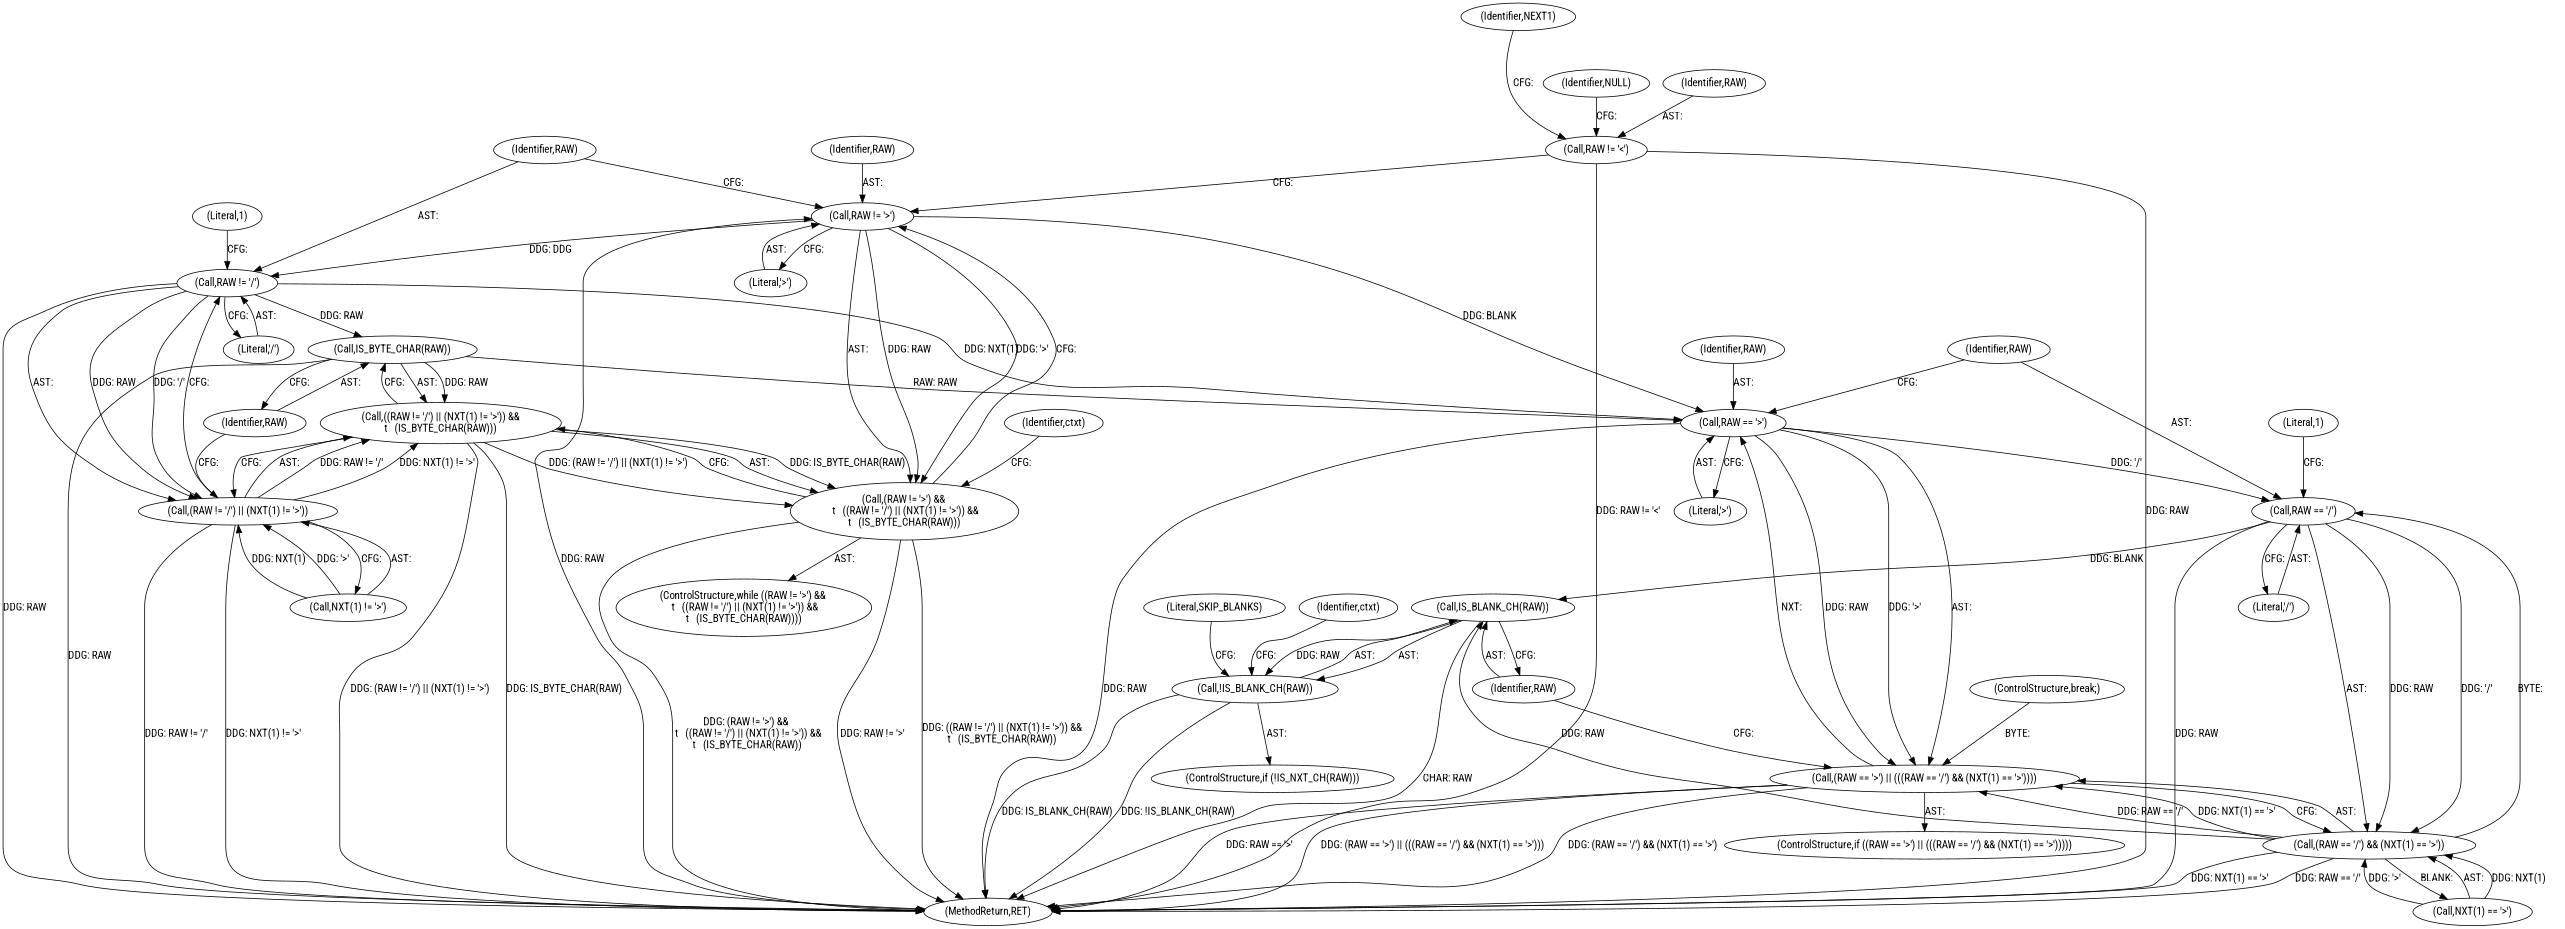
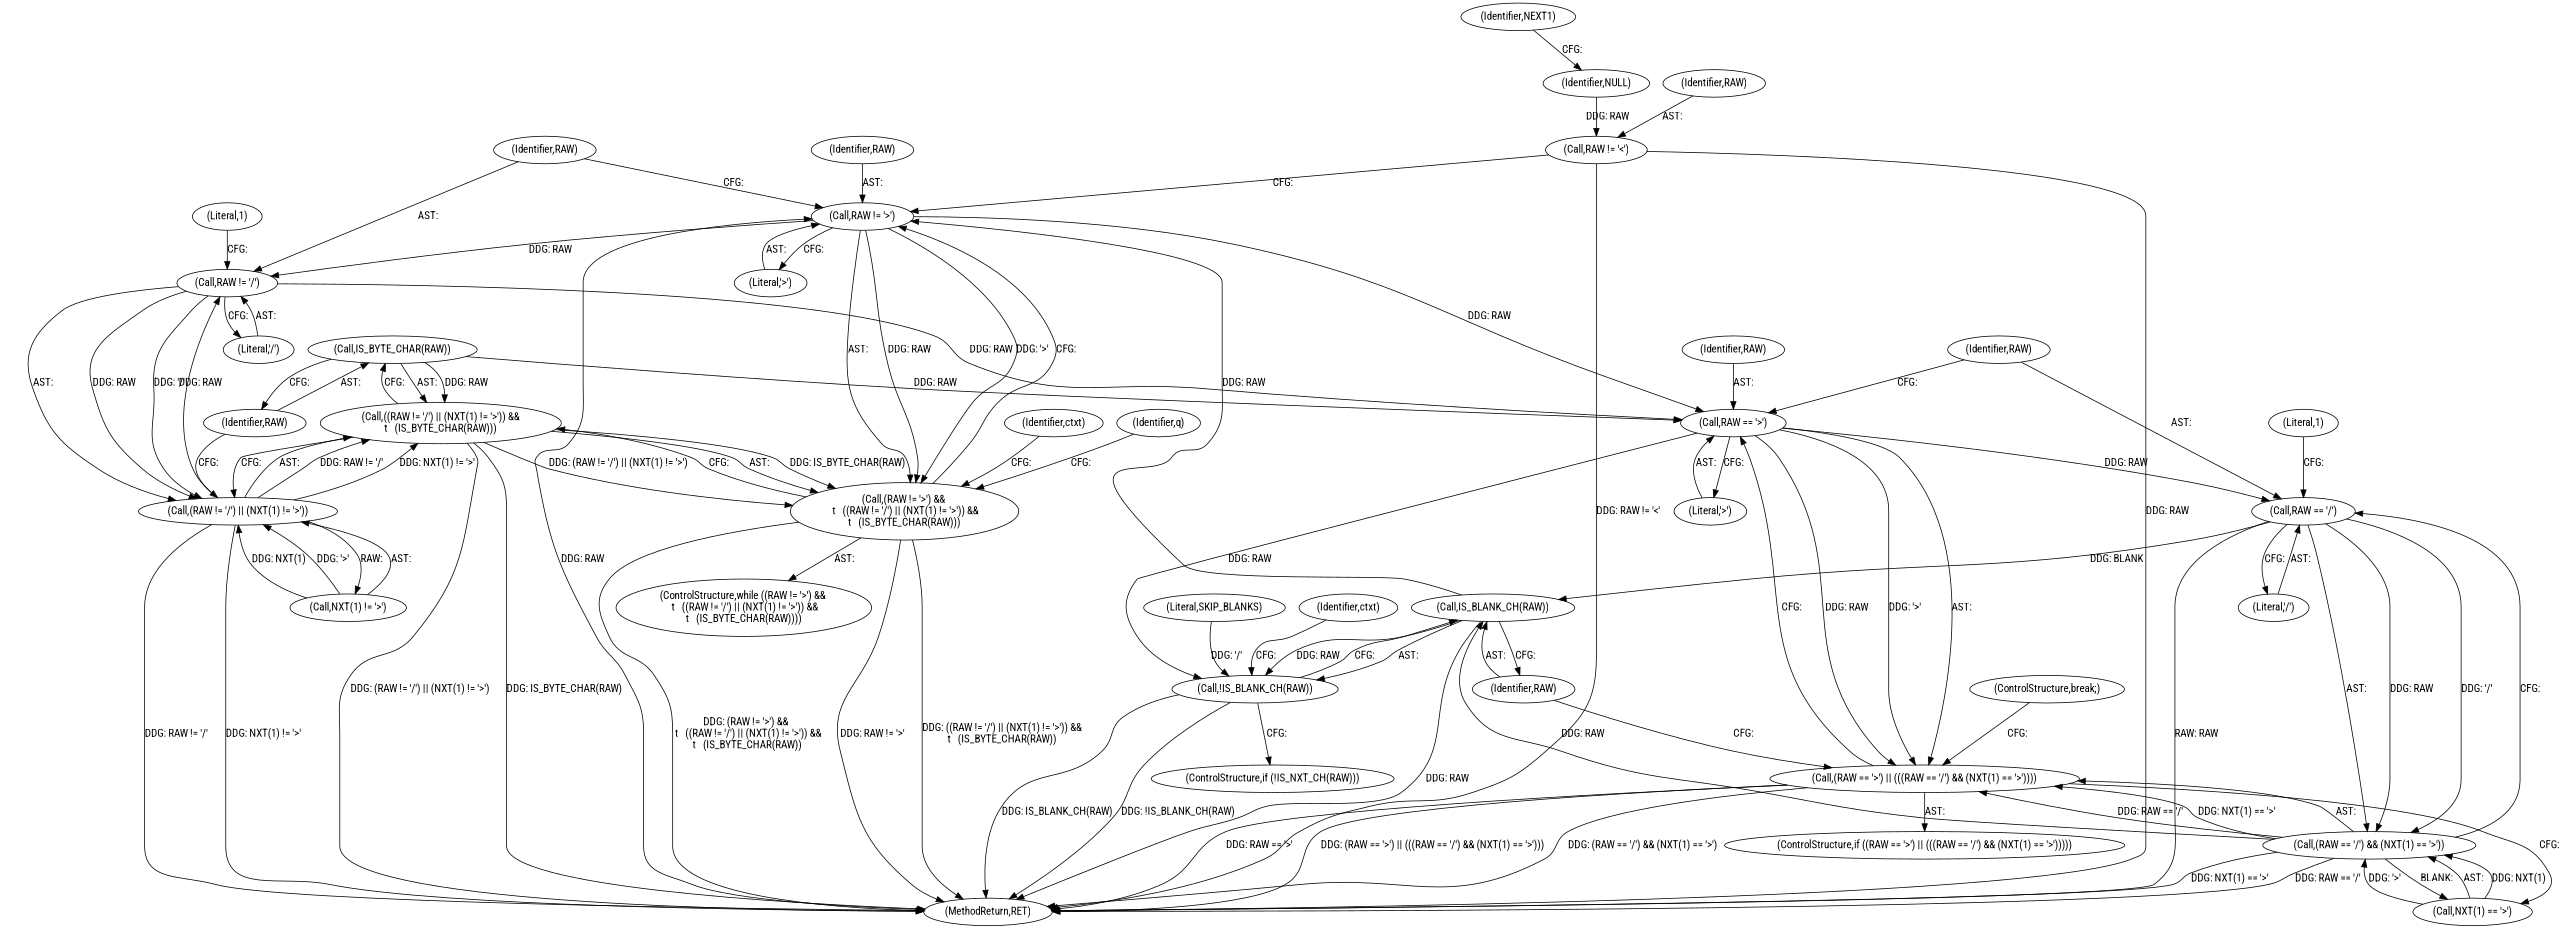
edge "(Identifier,NEXT1)" -> "(Call,RAW != '<')": now "(Identifier,NEXT1)" -> "(Identifier,NULL)"
edge "(Identifier,NULL)" -> "(Call,RAW != '<')": label "CFG: " -> "DDG: RAW"
edge "(Call,RAW != '>')" -> "(Call,RAW != '/')": label "DDG: DDG" -> "DDG: RAW"
edge "(Call,RAW != '/')" -> "(Call,IS_BYTE_CHAR(RAW))": removed, label "DDG: RAW"
edge "(Call,RAW != '>')" -> "(Call,RAW == '>')": label "DDG: BLANK" -> "DDG: RAW"
edge "(Call,RAW != '/')" -> "(Call,RAW == '>')": label "DDG: NXT(1)" -> "DDG: RAW"
edge "(Call,(RAW != '/') || (NXT(1) != '>'))" -> "(Call,RAW != '/')": label "CFG: " -> "DDG: RAW"
edge "(Call,IS_BYTE_CHAR(RAW))" -> "(Call,RAW == '>')": label "RAW: RAW" -> "DDG: RAW"
node "(Identifier,q)": added
edge "(Call,IS_BLANK_CH(RAW))" -> "(Call,RAW != '>')": added, label "DDG: RAW"
edge "(Call,RAW == '>')" -> "(Call,RAW == '/')": label "DDG: '/'" -> "DDG: RAW"
edge "(Call,RAW == '>')" -> "(MethodReturn,RET)": now "(Call,RAW == '>')" -> "(Call,!IS_BLANK_CH(RAW))"
edge "(Call,(RAW != '/') || (NXT(1) != '>'))" -> "(Call,NXT(1) != '>')": label "CFG: " -> "RAW: "
edge "(Call,(RAW == '>') || (((RAW == '/') && (NXT(1) == '>'))))" -> "(Call,RAW == '>')": label "NXT: " -> "CFG: "
edge "(Literal,SKIP_BLANKS)" -> "(Call,!IS_BLANK_CH(RAW))": label "CFG: " -> "DDG: '/'"
edge "(Call,!IS_BLANK_CH(RAW))" -> "(Call,IS_BLANK_CH(RAW))": label "AST: " -> "CFG: "
edge "(Call,(RAW == '/') && (NXT(1) == '>'))" -> "(Call,RAW == '/')": label "BYTE: " -> "CFG: "
edge "(Call,!IS_BLANK_CH(RAW))" -> "(ControlStructure,if (!IS_NXT_CH(RAW)))": label "AST: " -> "CFG: "
edge "(ControlStructure,break;)" -> "(Call,(RAW == '>') || (((RAW == '/') && (NXT(1) == '>'))))": label "BYTE: " -> "CFG: "
edge "(Call,RAW == '/')" -> "(MethodReturn,RET)": label "DDG: RAW" -> "RAW: RAW"
edge "(Call,IS_BLANK_CH(RAW))" -> "(MethodReturn,RET)": label "CHAR: RAW" -> "DDG: RAW"
edge "(Call,(RAW == '>') || (((RAW == '/') && (NXT(1) == '>'))))" -> "(Call,(RAW == '/') && (NXT(1) == '>'))": now "(Call,(RAW == '>') || (((RAW == '/') && (NXT(1) == '>'))))" -> "(Call,NXT(1) == '>')"
edge "(Call,IS_BYTE_CHAR(RAW))" -> "(MethodReturn,RET)": removed, label "DDG: RAW"
edge "(Call,RAW != '/')" -> "(MethodReturn,RET)": removed, label "DDG: RAW"
